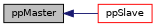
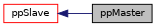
edge "ppSlave" -> "ppMaster": reversed
